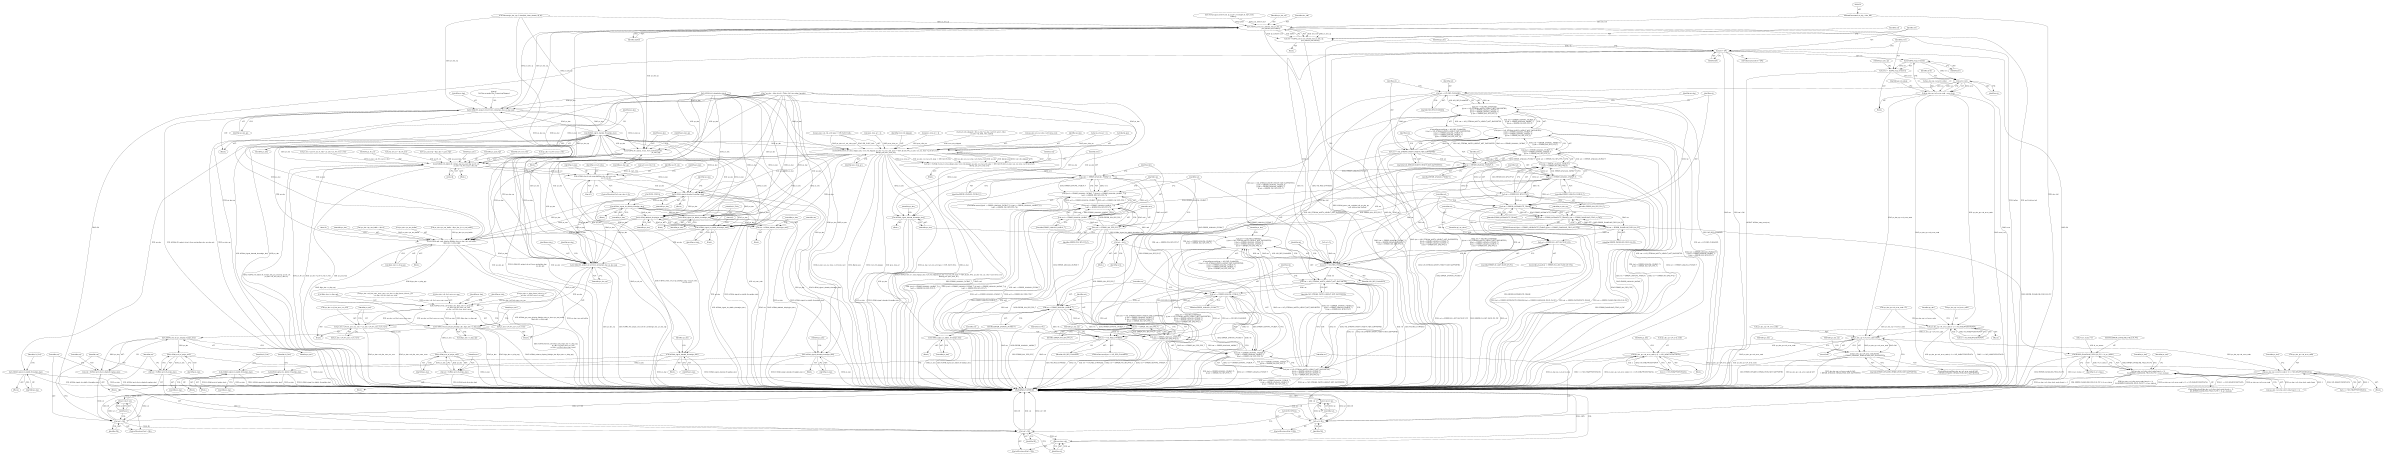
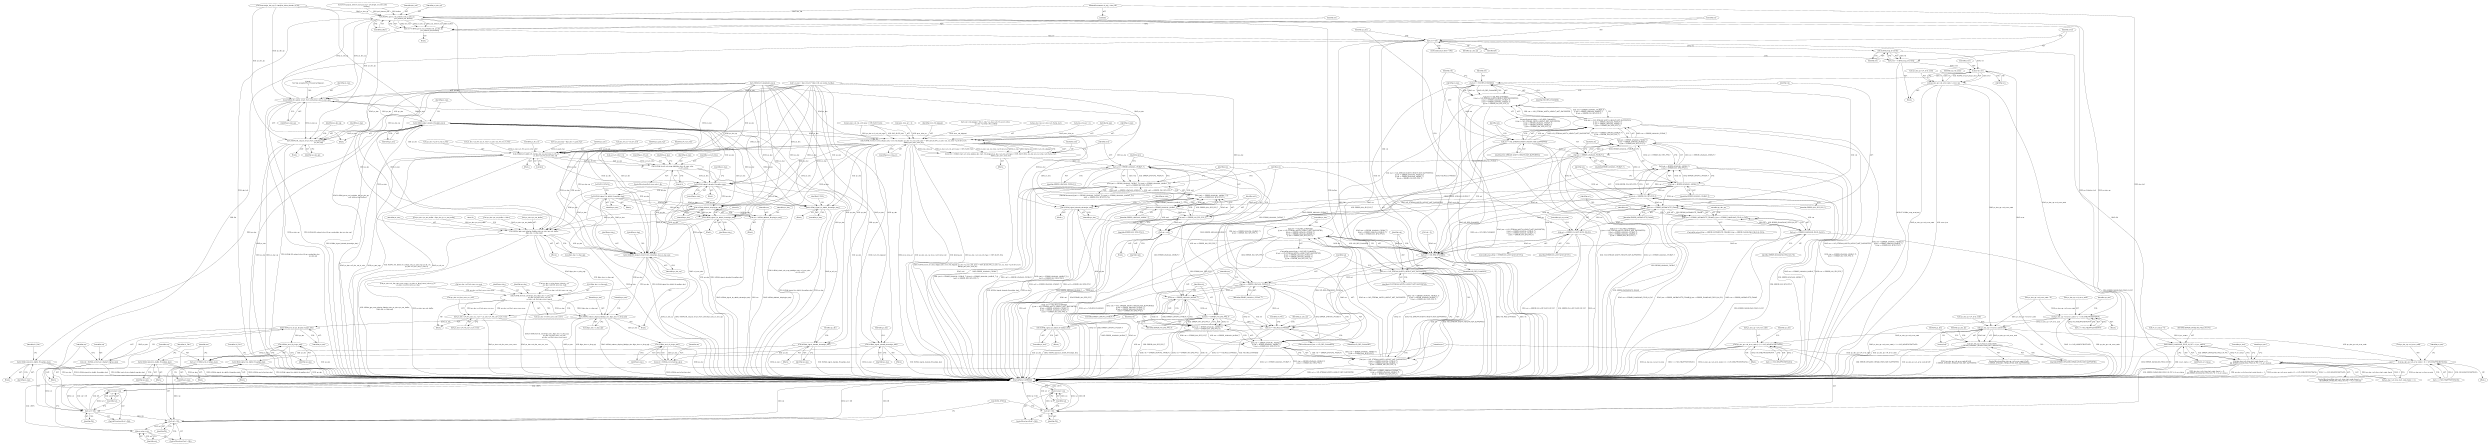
edge "1000152" -> "(MethodParameterIn,iv_obj_t *dec_hdl)": reversed
edge "(Call,ps_dec_op->u4_error_code = error | ret)" -> "(Call,ih264d_map_error(ret))": now "(Call,error =  ih264d_map_error(ret))" -> "(Call,ih264d_map_error(ret))"
edge "(Call,ps_dec_op->u4_error_code = error | ret)" -> "(Call,error | ret)": label "CFG: " -> "DDG: ih264d_end_of_pic(ps_dec)"
node "(Call,prev_slice_err = 2)": removed
edge "(Call,ret1 == ERROR_UNAVAIL_PICBUF_T)" -> "(Call,ret1 == ERROR_UNAVAIL_MVBUF_T)": reversed
edge "(Call,ret1 == ERROR_INV_SPS_PPS_T)" -> "(Call,ret = ret1)": label "DDG: ih264d_signal_bs_deblk_thread(ps_dec)" -> "DDG: ret1"
edge "(Call,ret == ERROR_DANGLING_FIELD_IN_PIC)" -> "(Call,ret == ERROR_IN_LAST_SLICE_OF_PIC)": now "(Identifier,ERROR_INCOMPLETE_FRAME)" -> "(Call,ret == ERROR_IN_LAST_SLICE_OF_PIC)"
